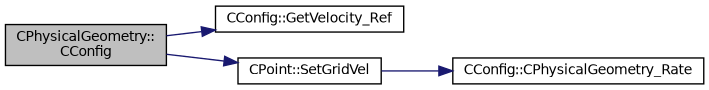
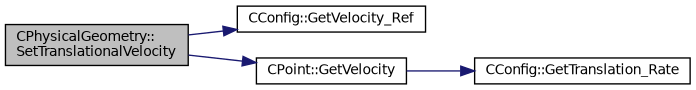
node "CPhysicalGeometry:: CConfig": label "CPhysicalGeometry:: CConfig" -> "CPhysicalGeometry:: SetTranslationalVelocity"
node "CPoint::SetGridVel": label "CPoint::SetGridVel" -> "CPoint::GetVelocity"
node "CConfig::CPhysicalGeometry_Rate": label "CConfig::CPhysicalGeometry_Rate" -> "CConfig::GetTranslation_Rate"
